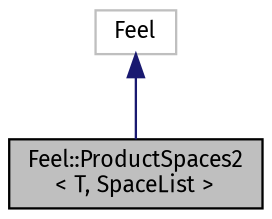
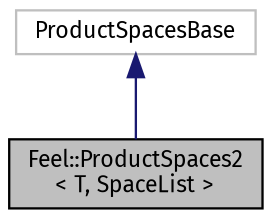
node "Feel": label "Feel" -> "ProductSpacesBase"
